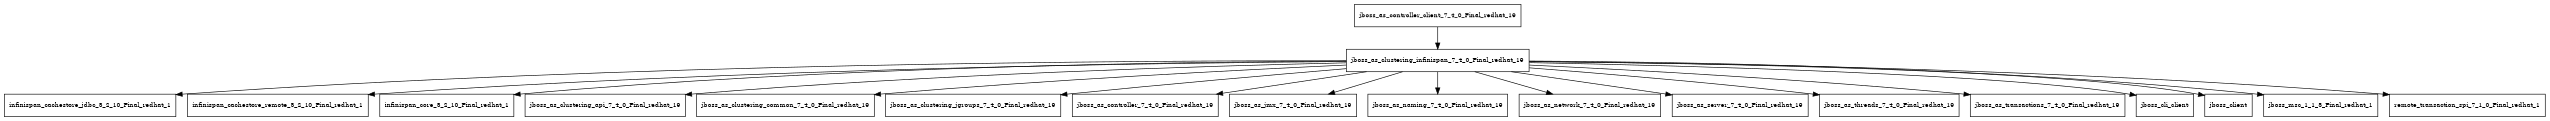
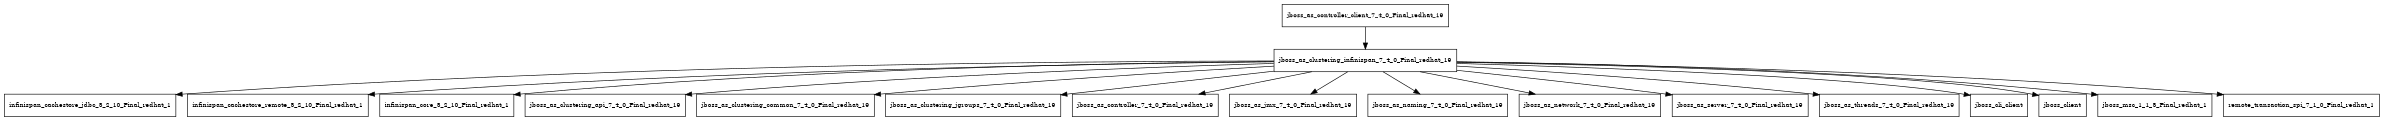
node "jboss_as_transactions_7_4_0_Final_redhat_19": removed
